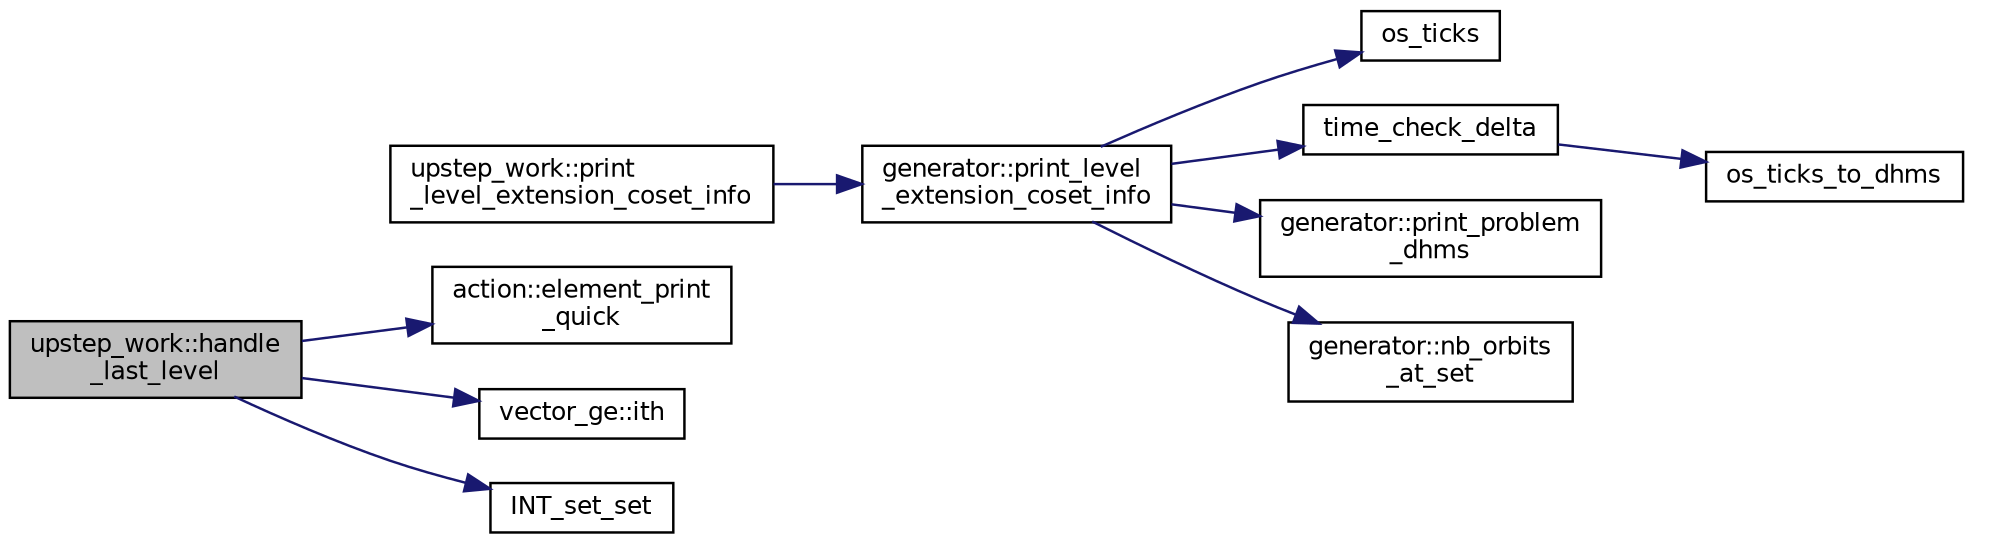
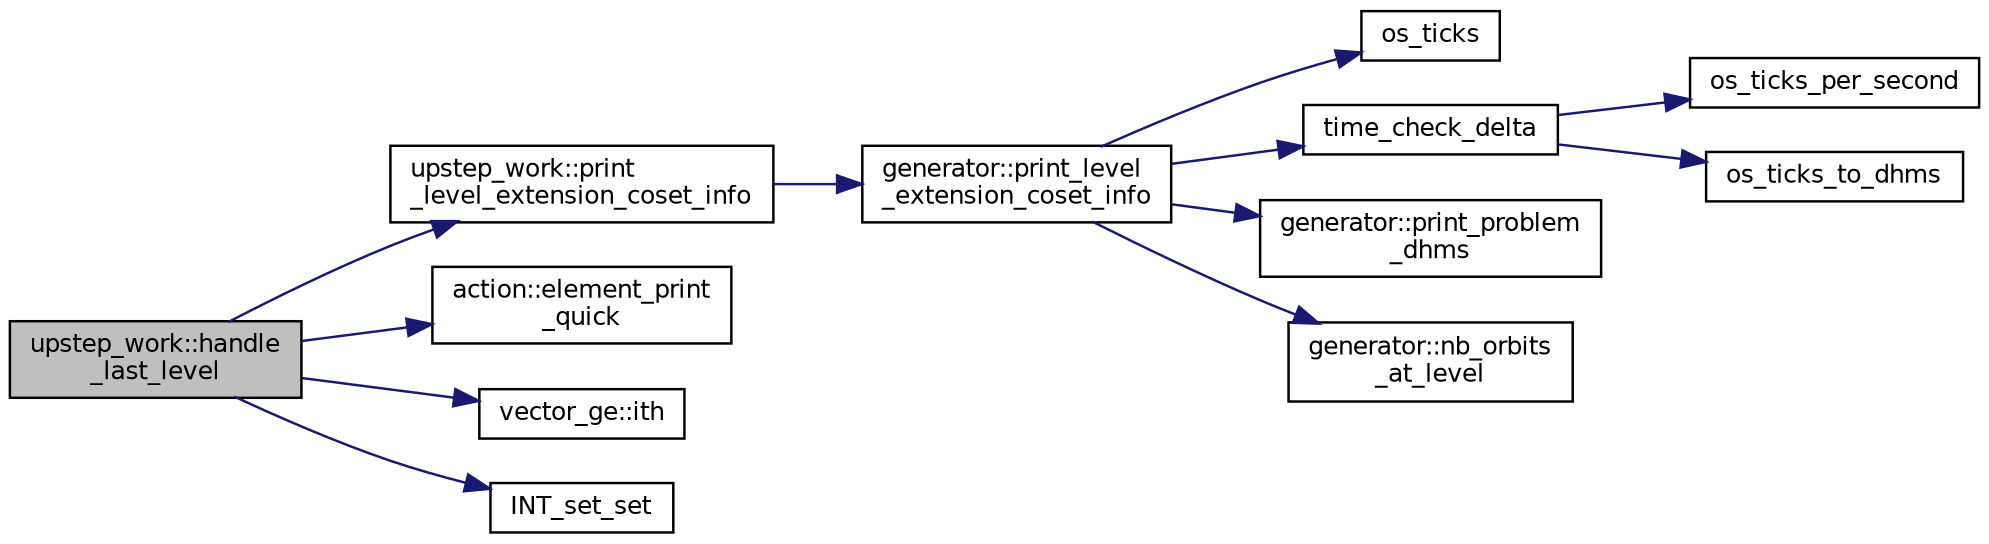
node "os_ticks_per_second": added
edge "upstep_work::handle _last_level" -> "upstep_work::print _level_extension_coset_info": added
node "generator::nb_orbits _at_set": label "generator::nb_orbits _at_set" -> "generator::nb_orbits _at_level"
